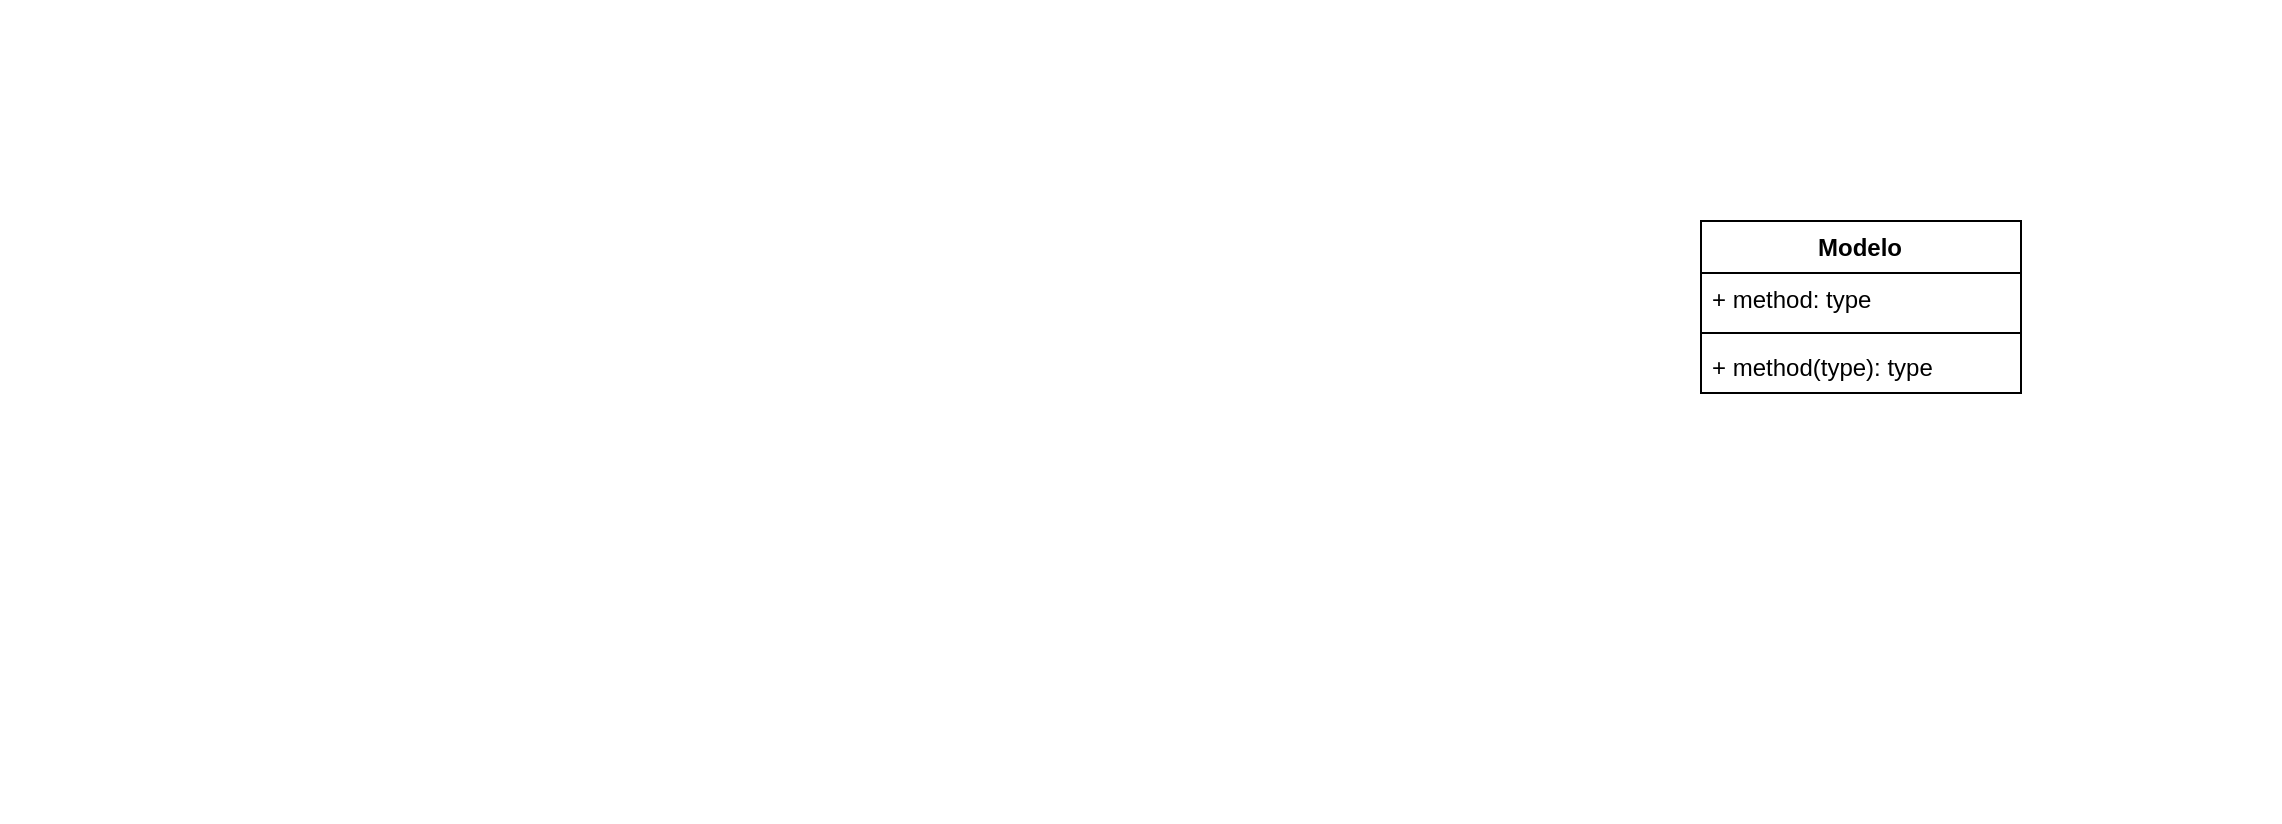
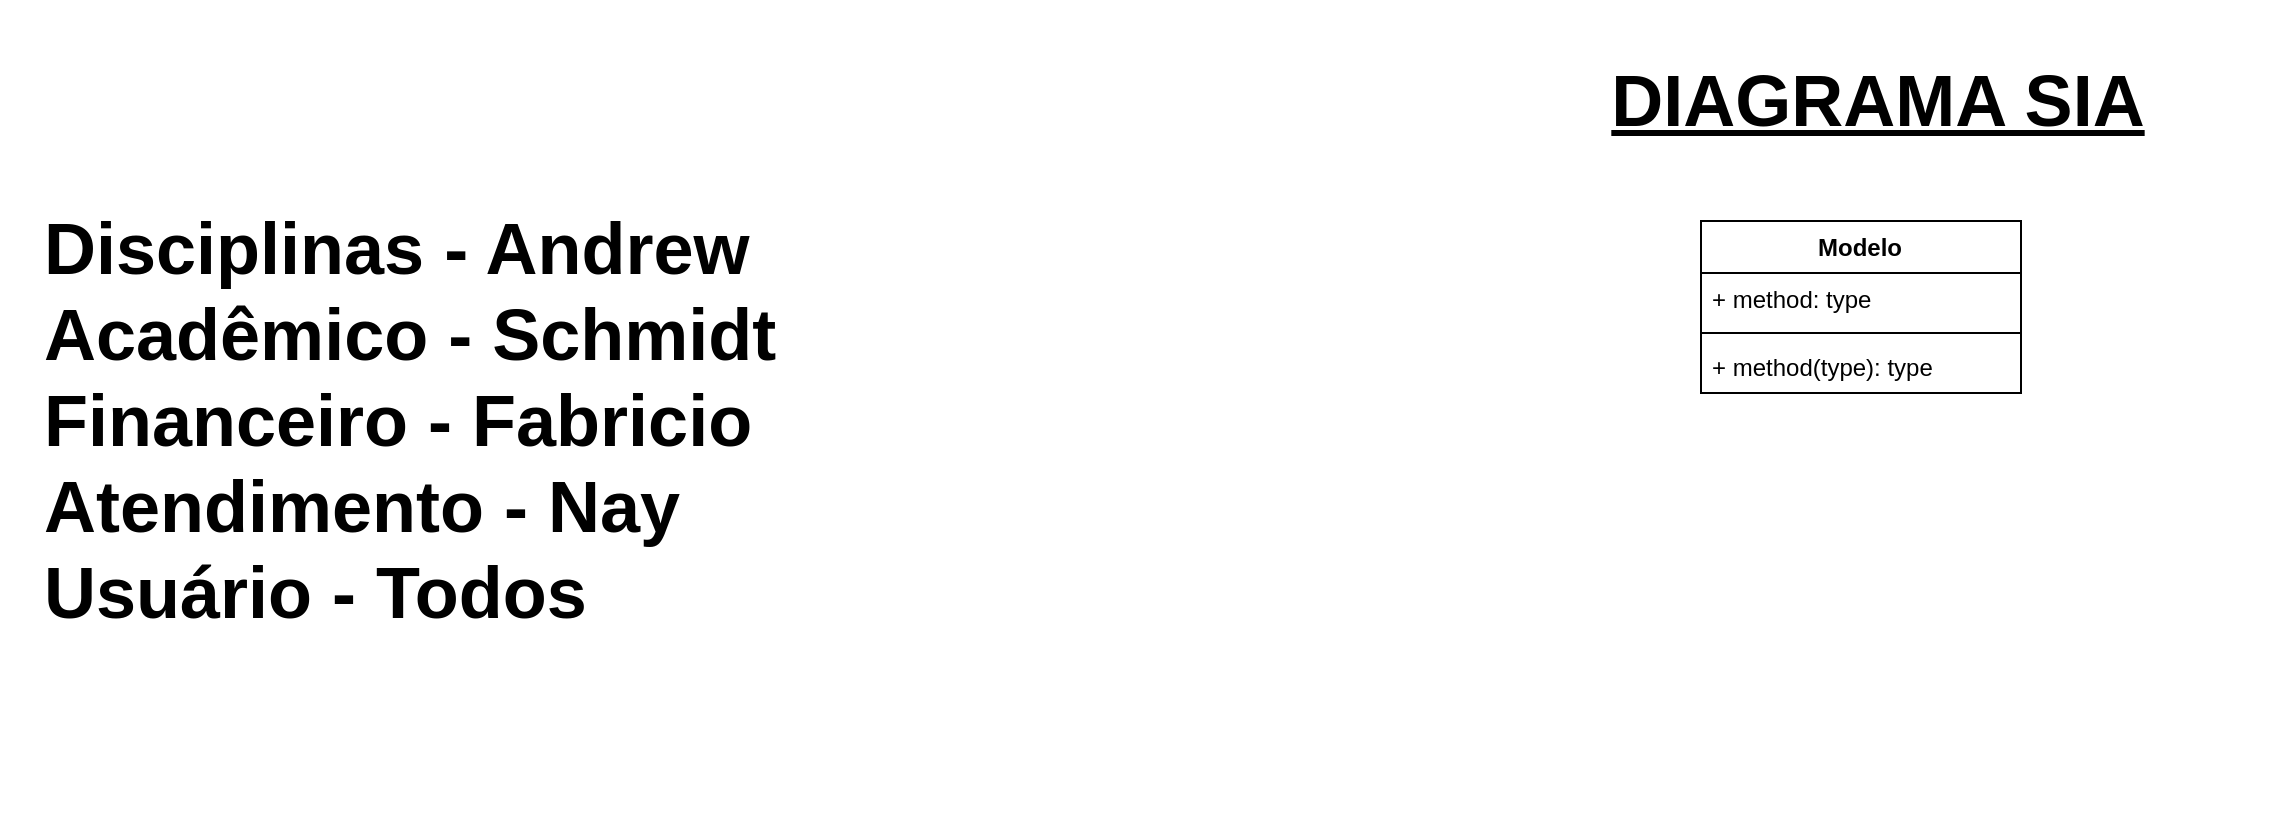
node "DIAGRAMA SIA": added
node "Disciplinas - Andrew Acadêmico - Schmidt Financeiro - Fabricio Atendimento - Nay Usuário - Todos": added
